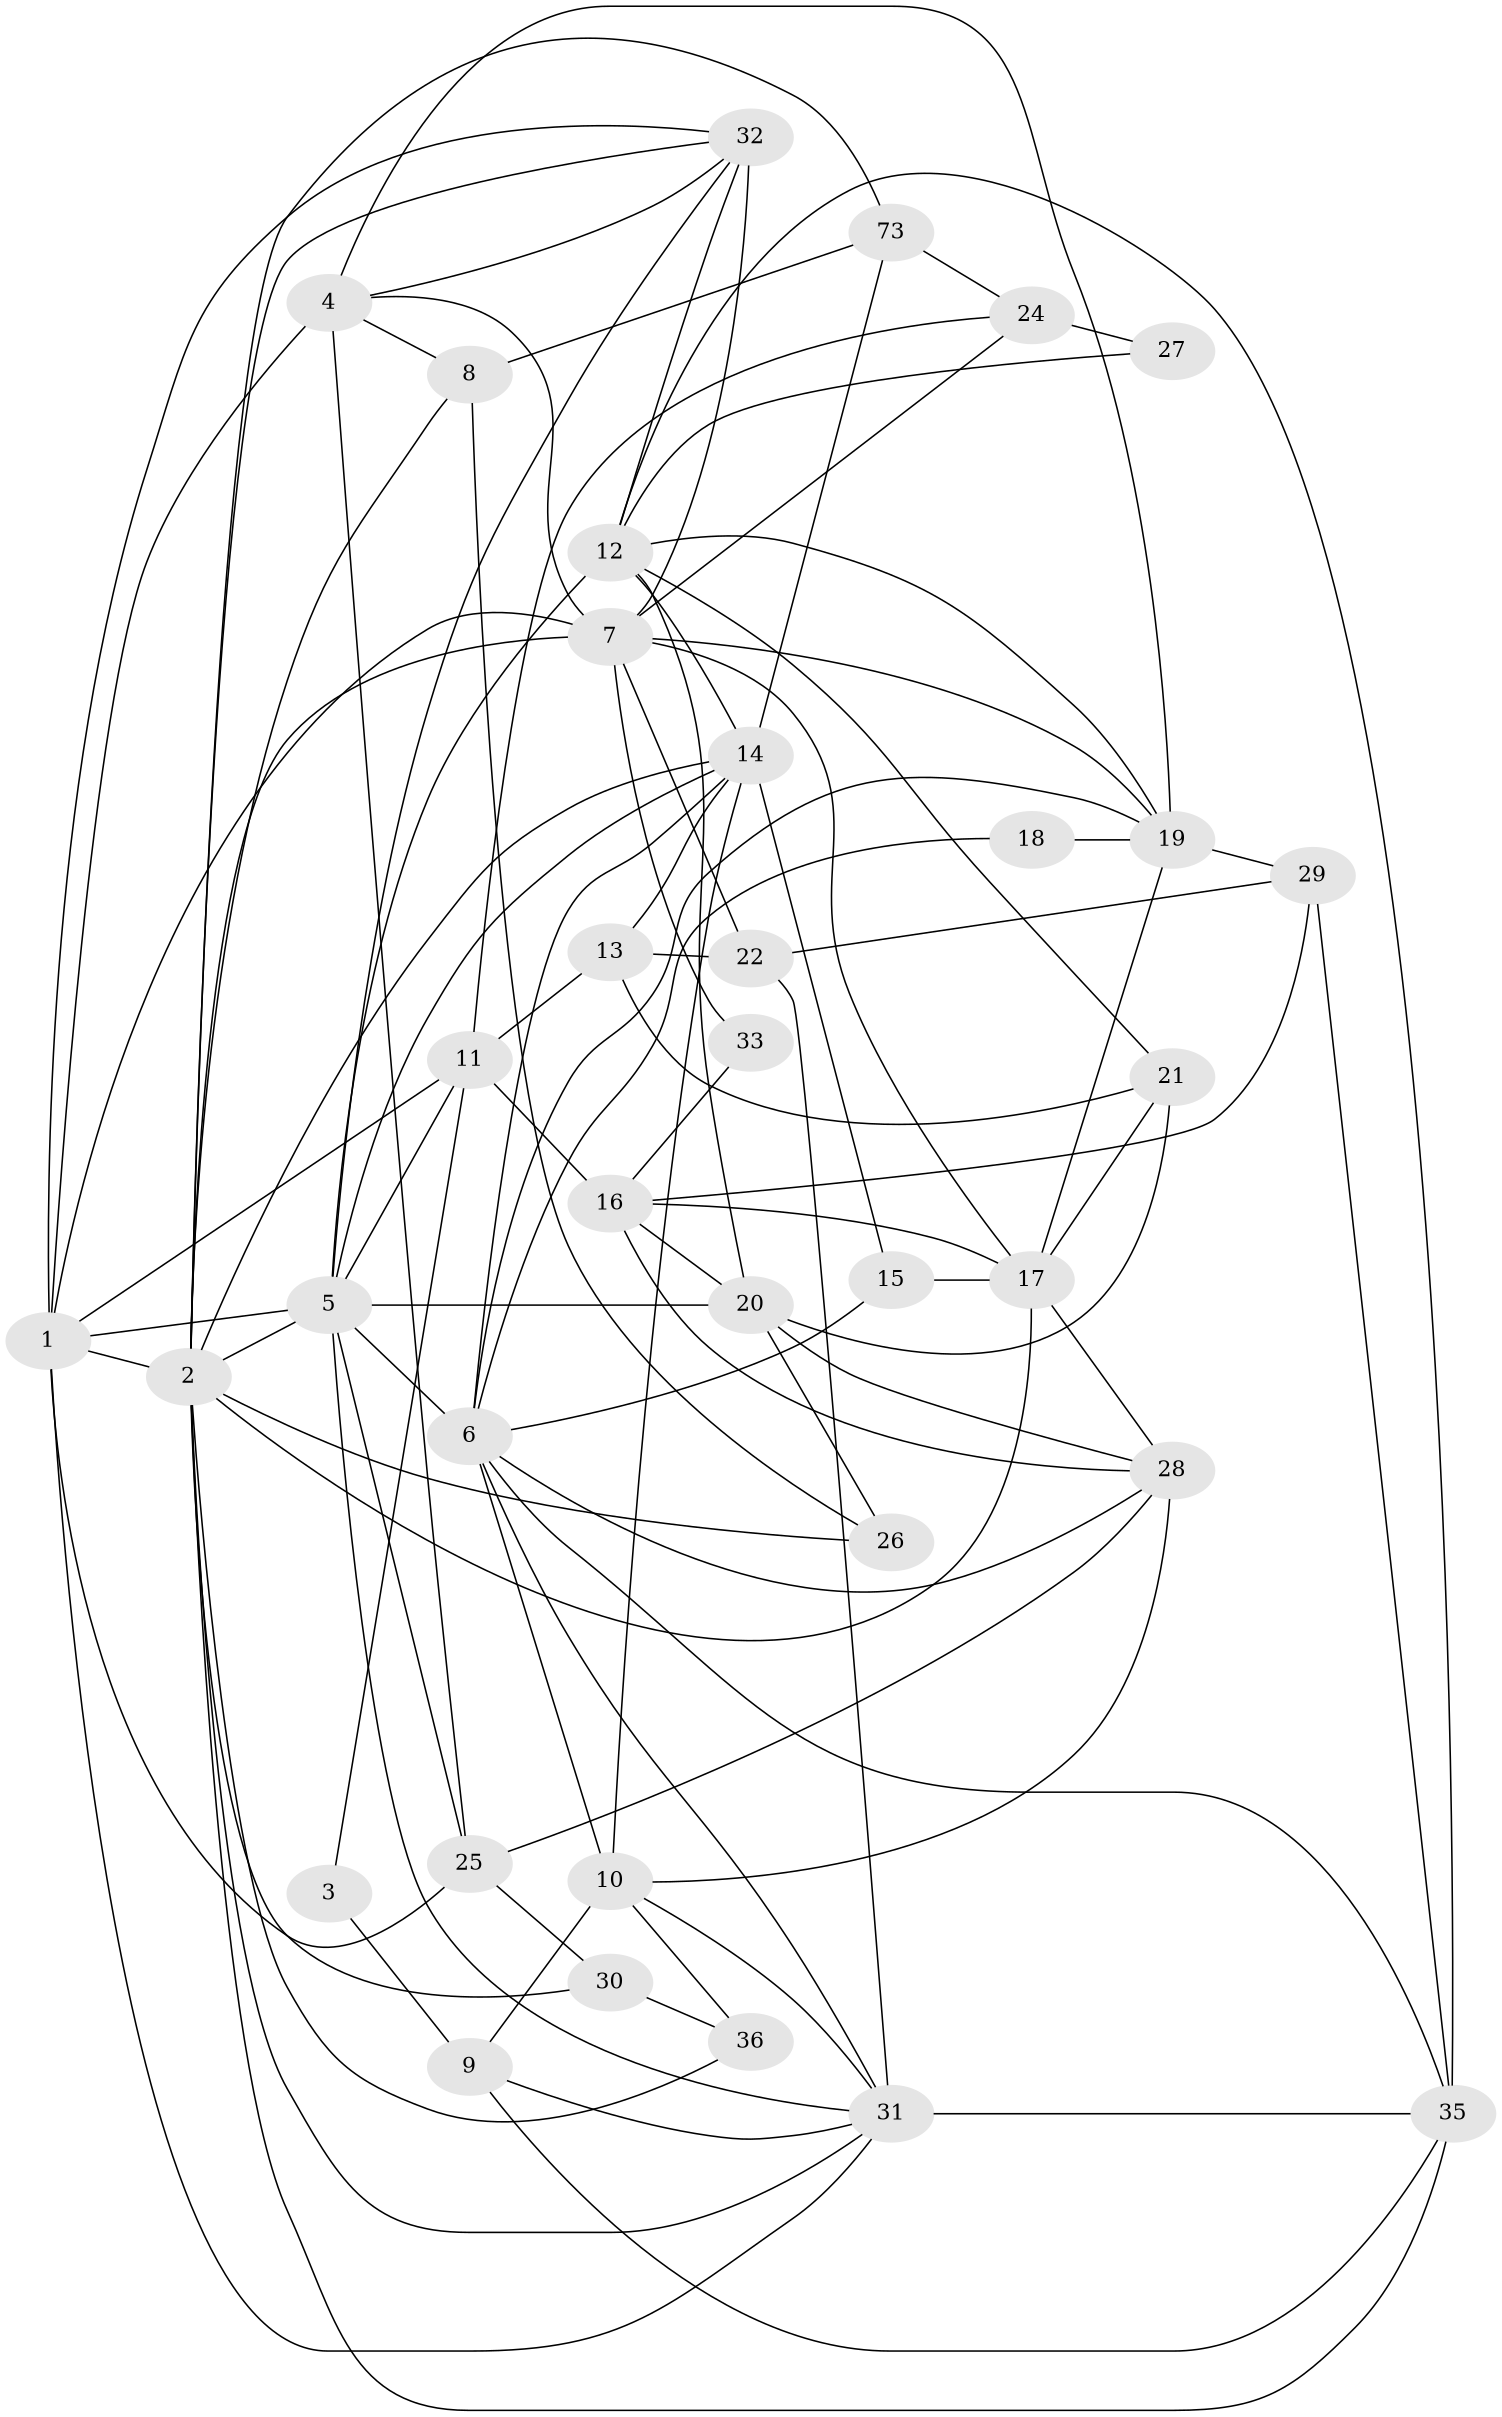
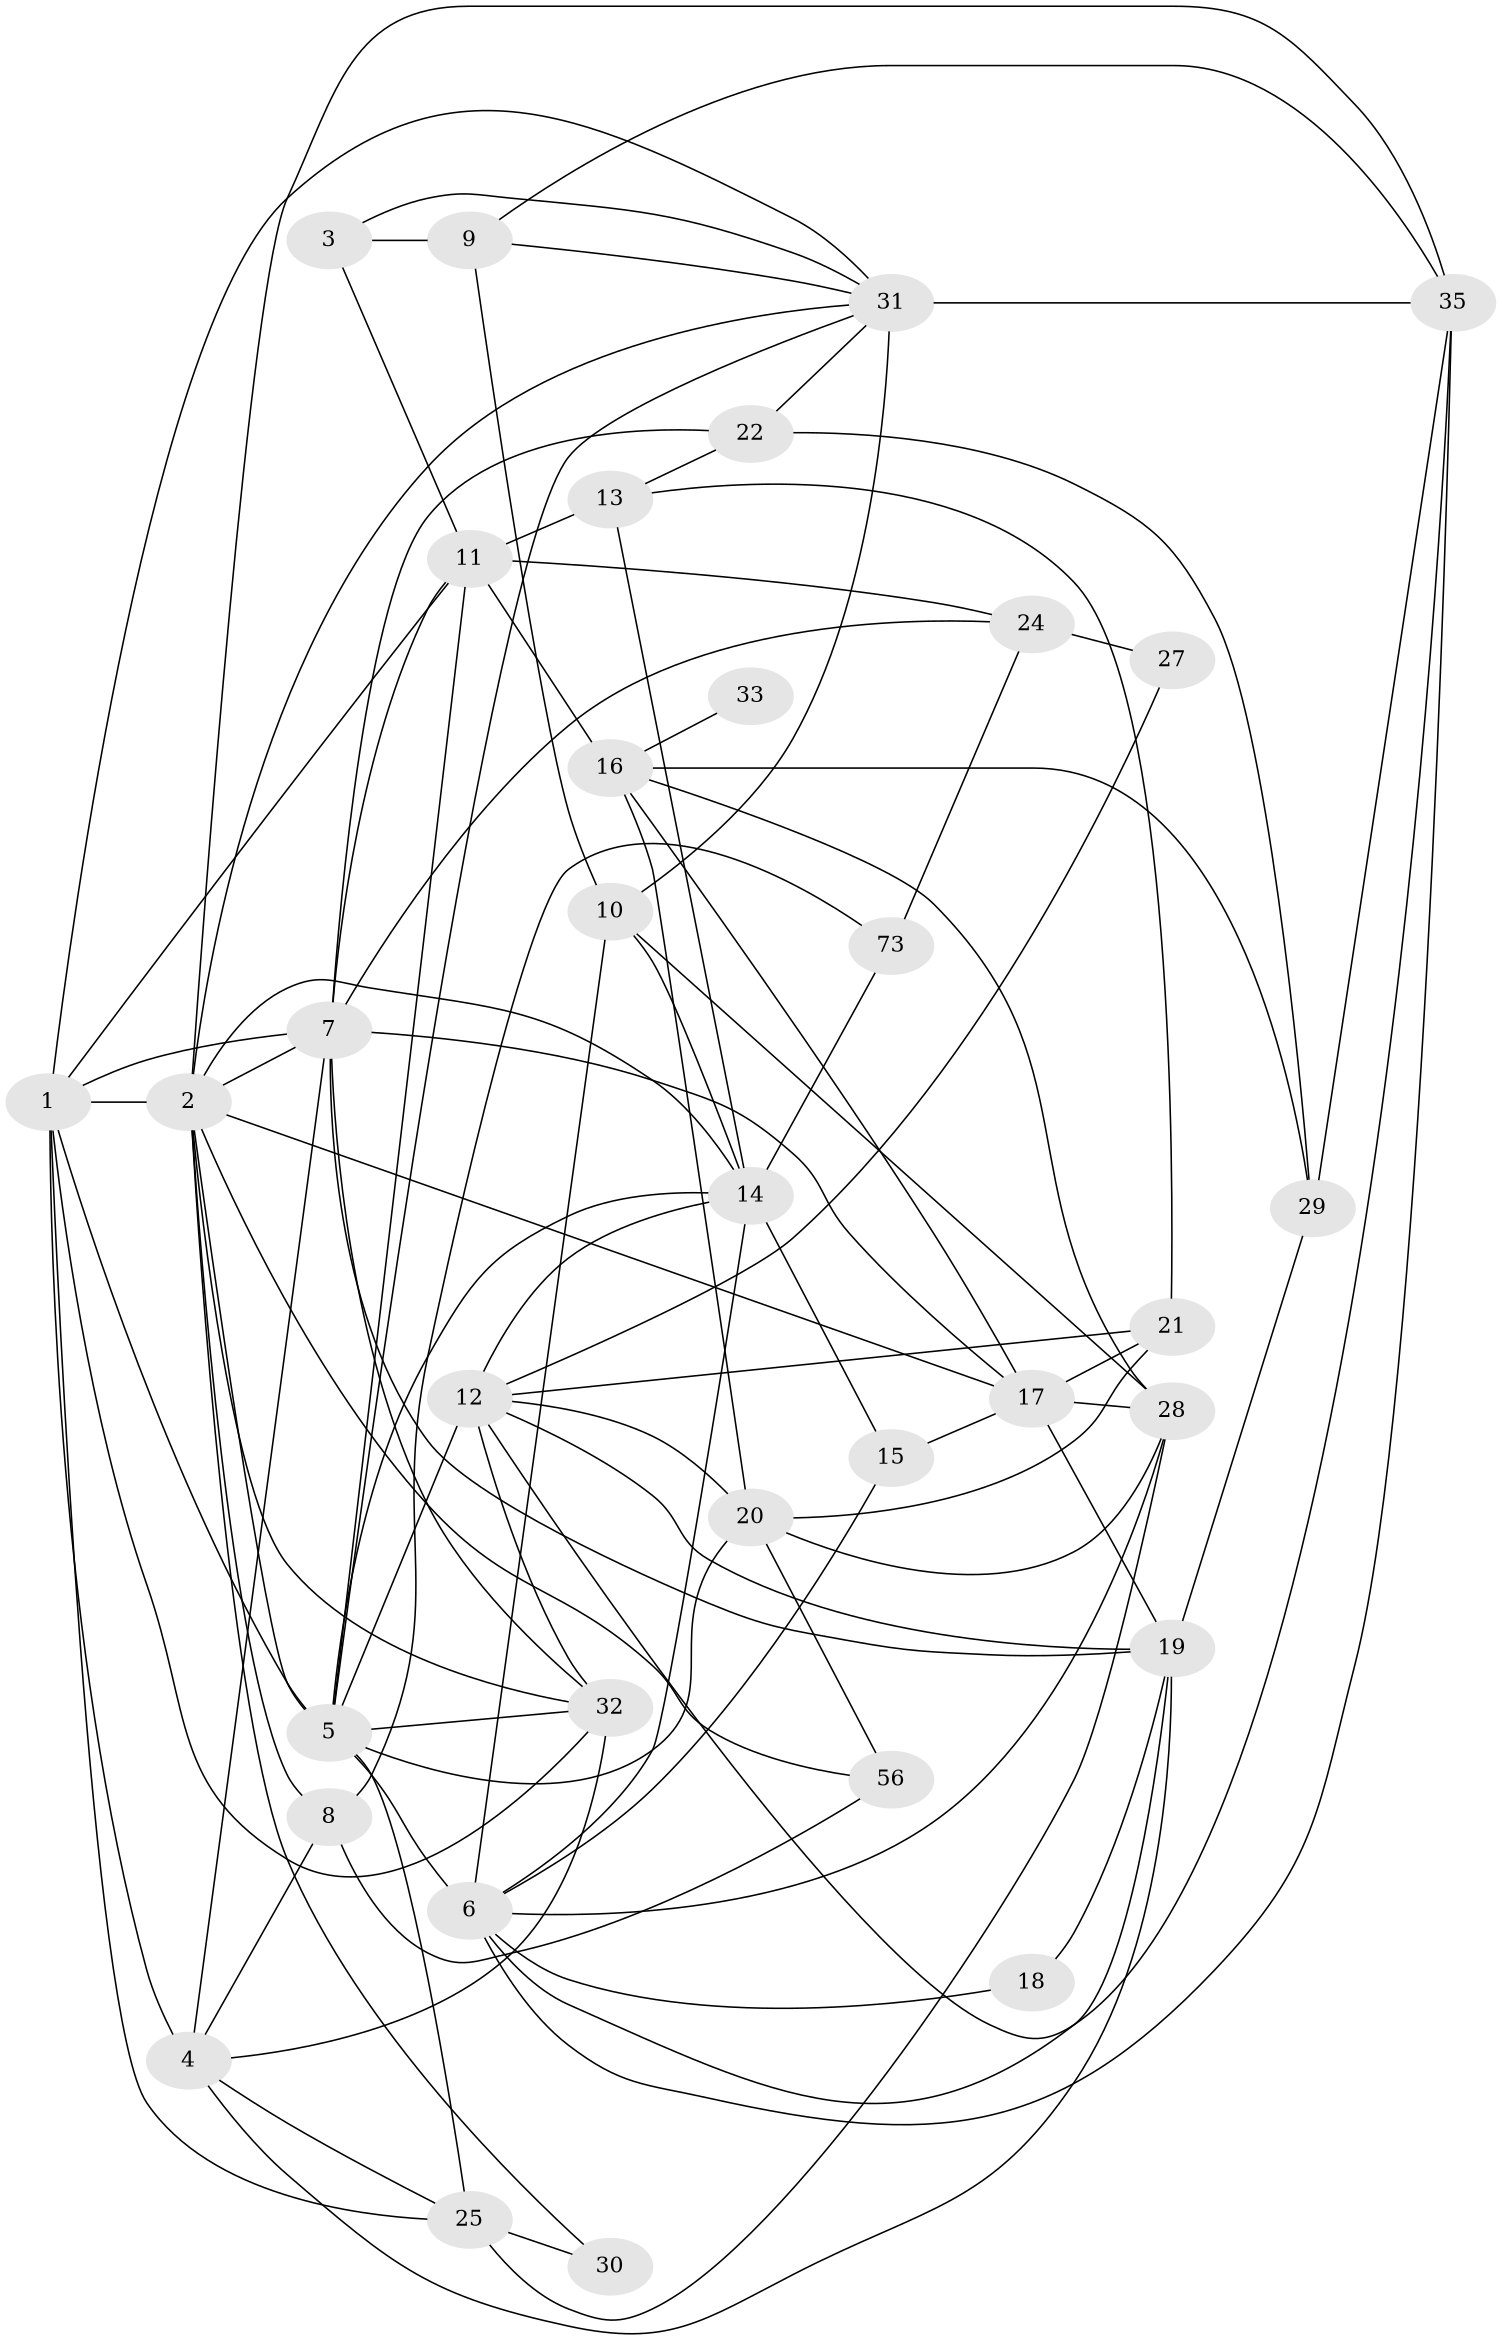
edge "73" -- "2": removed
edge "7" -- "33": now "7" -- "11"
node "26": label "26" -> "56"
edge "6" -- "31": now "3" -- "31"
node "36": removed
